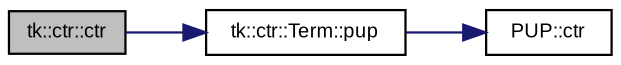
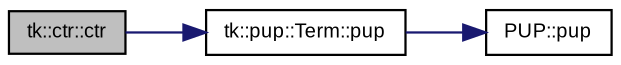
node "tk::ctr::Term::pup": label "tk::ctr::Term::pup" -> "tk::pup::Term::pup"
node "PUP::ctr": label "PUP::ctr" -> "PUP::pup"
